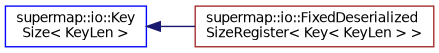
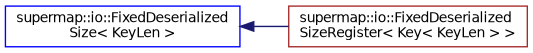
node "supermap::io::Key Size< KeyLen >": label "supermap::io::Key Size< KeyLen >" -> "supermap::io::FixedDeserialized Size< KeyLen >"
